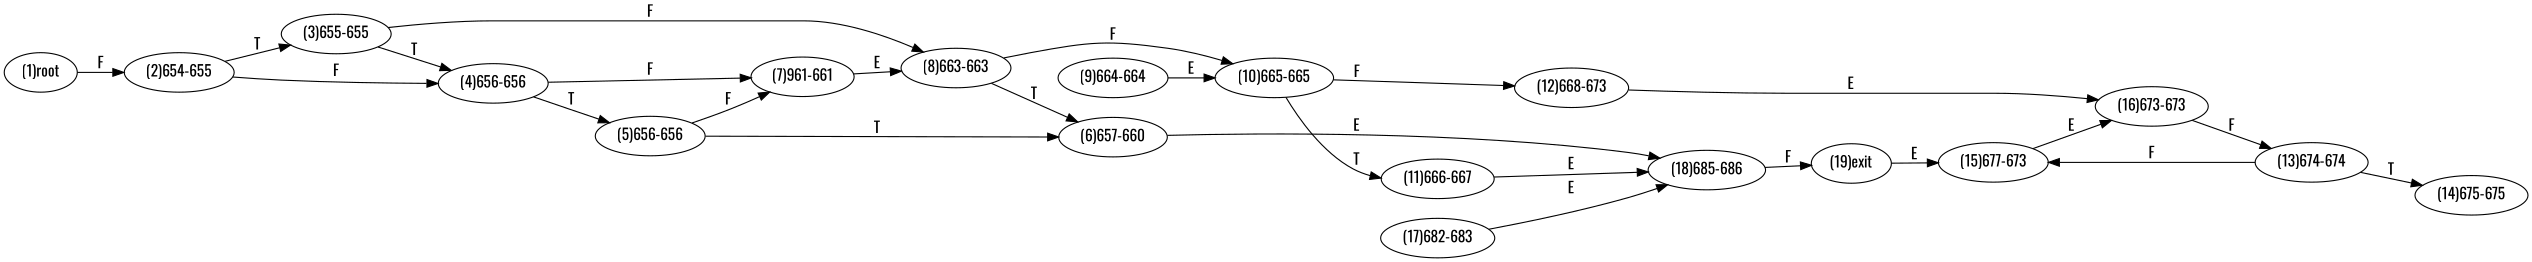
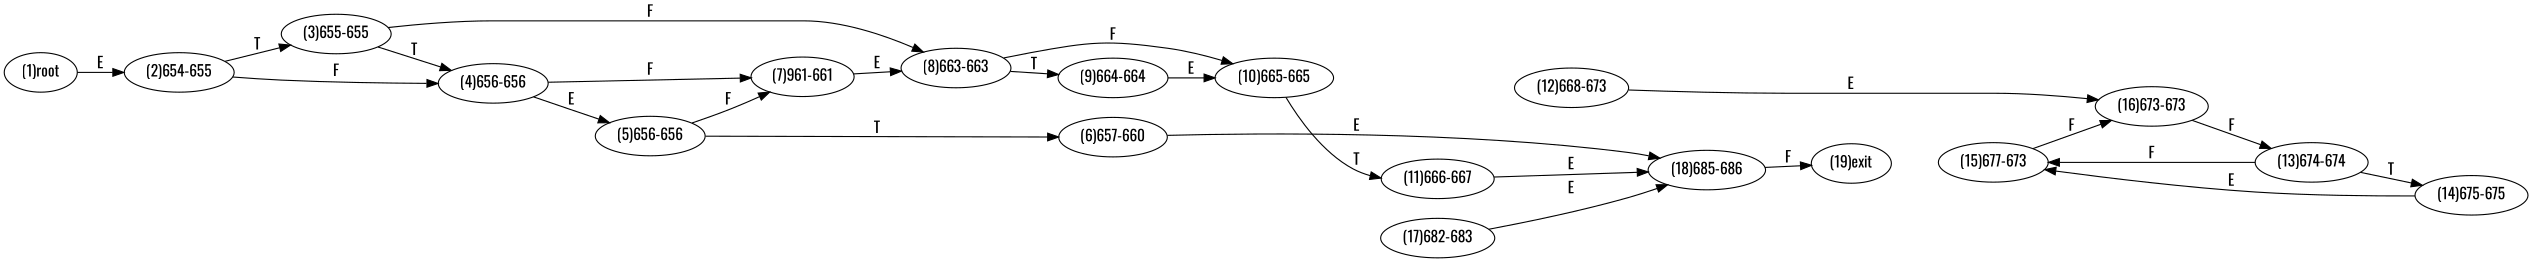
edge "(1)root" -> "(2)654-655": label "F" -> "E"
edge "(10)665-665" -> "(12)668-673": removed, label "F"
edge "(4)656-656" -> "(5)656-656": label "T" -> "E"
edge "(8)663-663" -> "(6)657-660": now "(8)663-663" -> "(9)664-664"
edge "(15)677-673" -> "(16)673-673": label "E" -> "F"
edge "(19)exit" -> "(15)677-673": now "(14)675-675" -> "(15)677-673"
